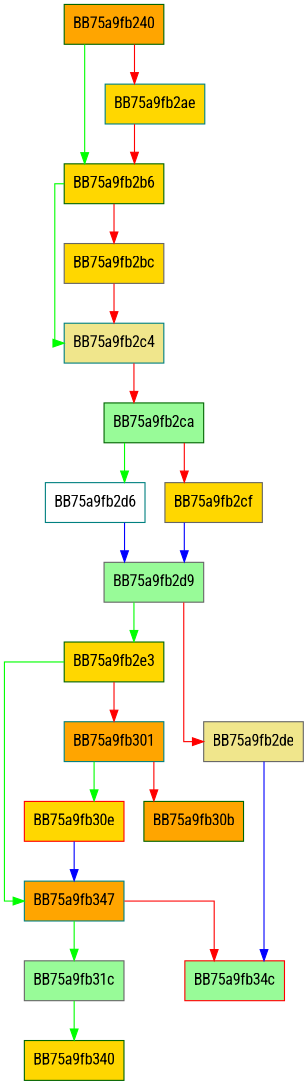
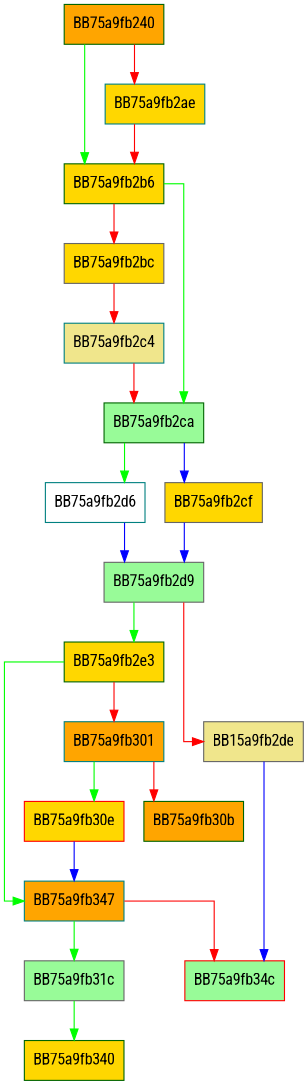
edge "BB75a9fb2b6" -> "BB75a9fb2c4": now "BB75a9fb2b6" -> "BB75a9fb2ca"
edge "BB75a9fb2ca" -> "BB75a9fb2cf": color red -> blue
node "BB75a9fb2de": label "BB75a9fb2de" -> "BB15a9fb2de"
